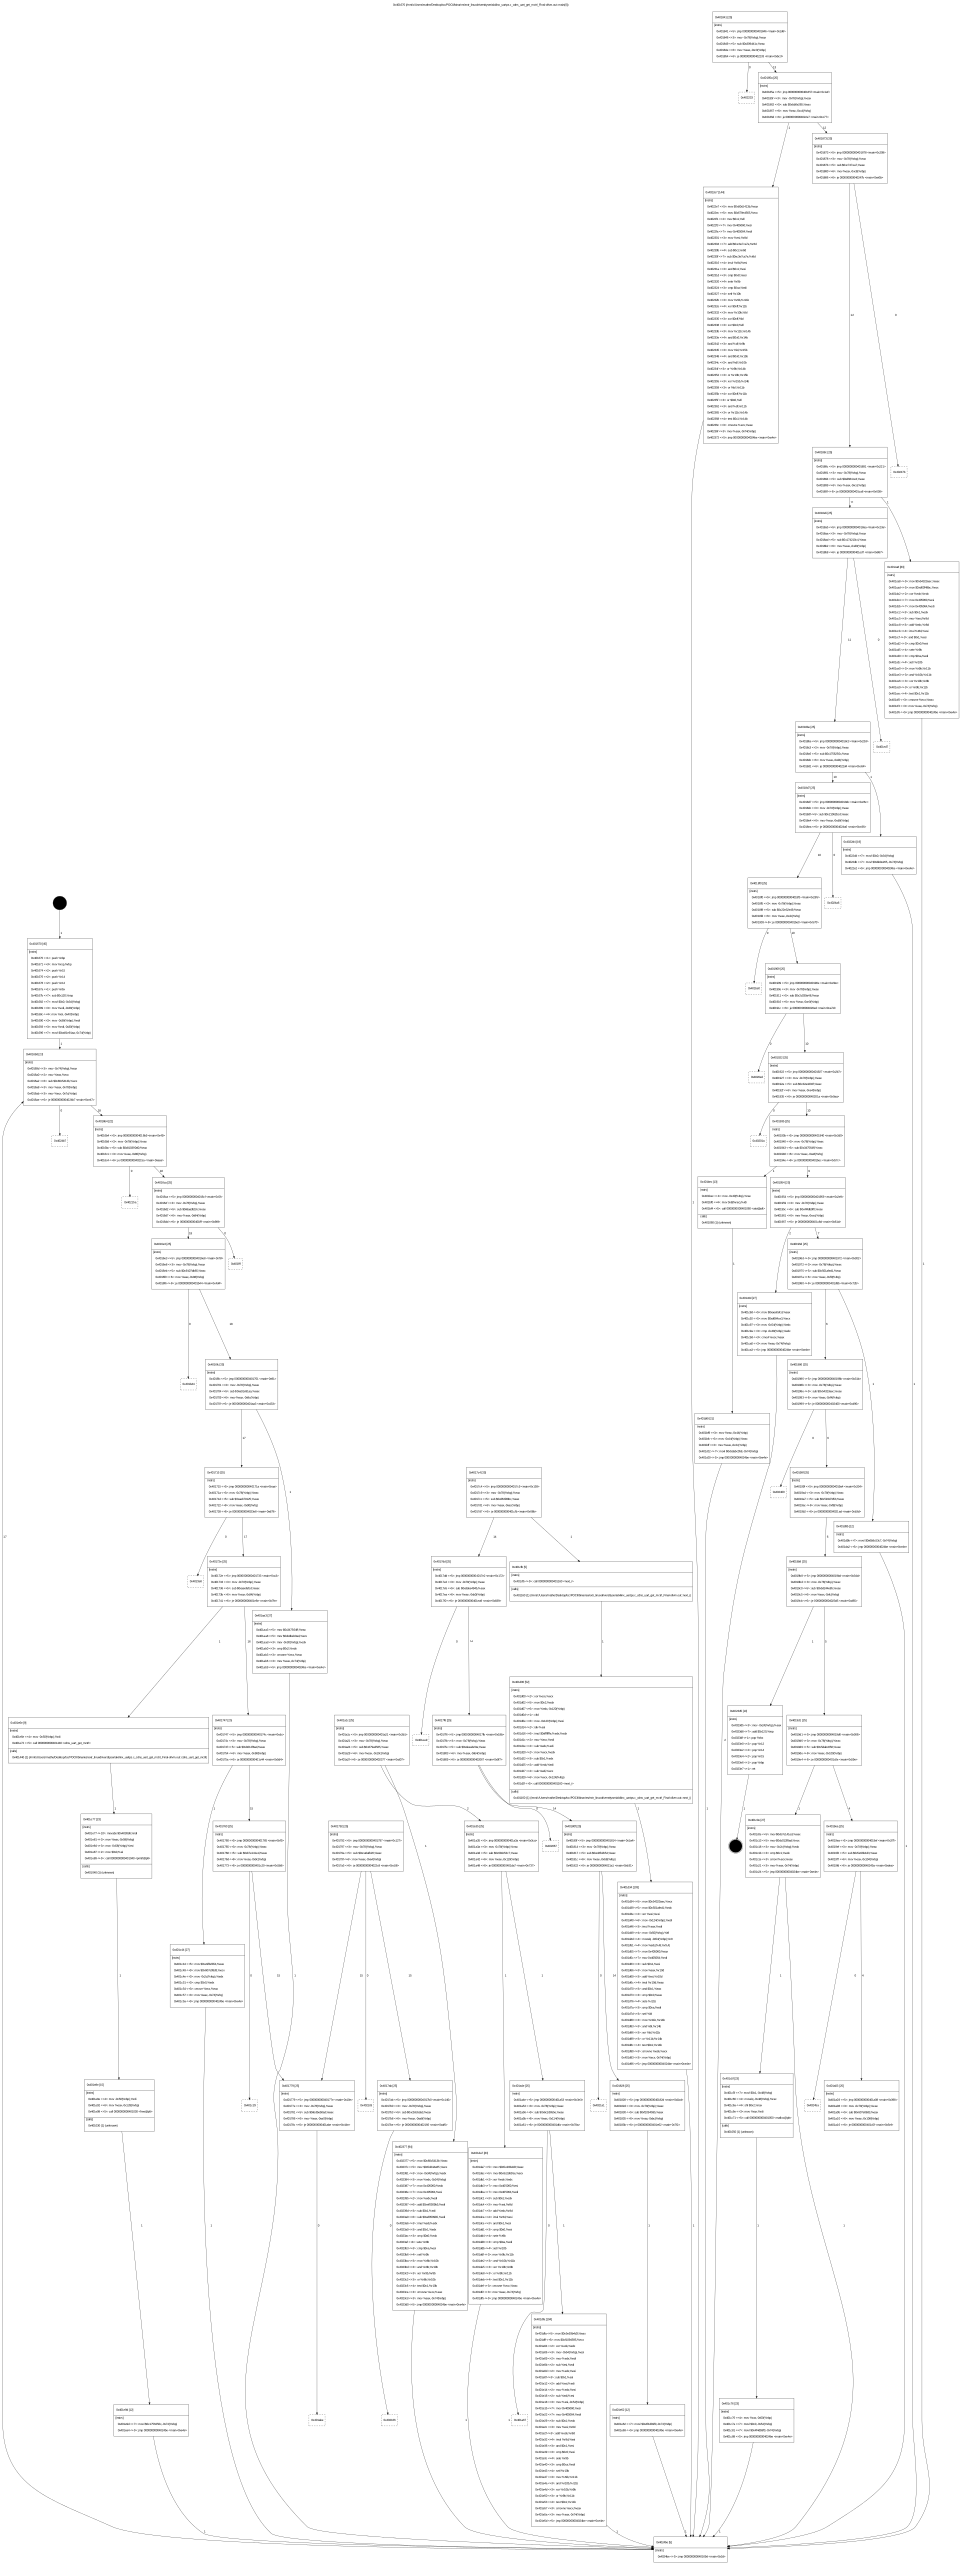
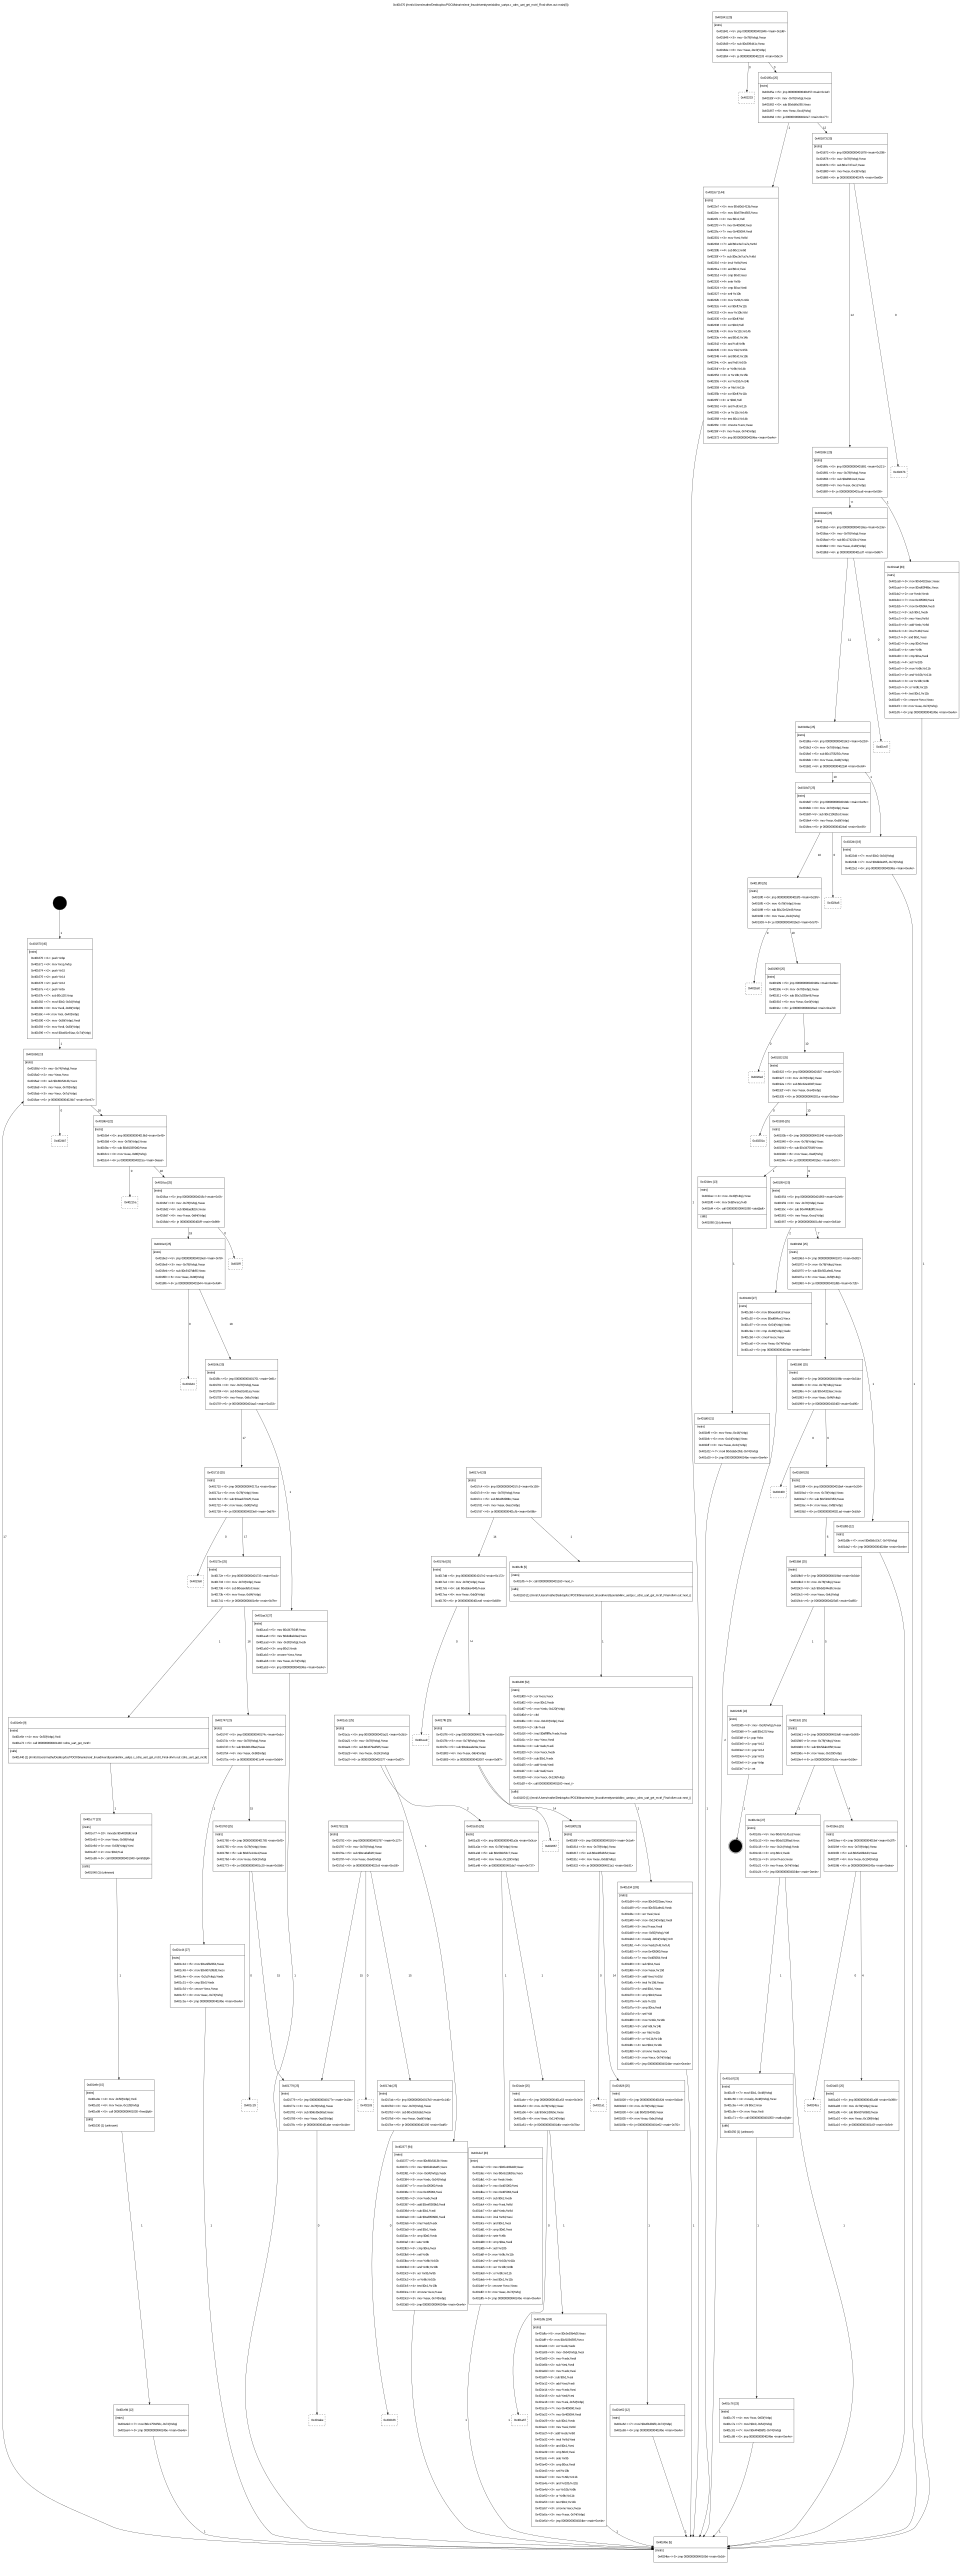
edge "0x401841 [25]" -> "0x40185a [25]": label " 13" -> " 0"
